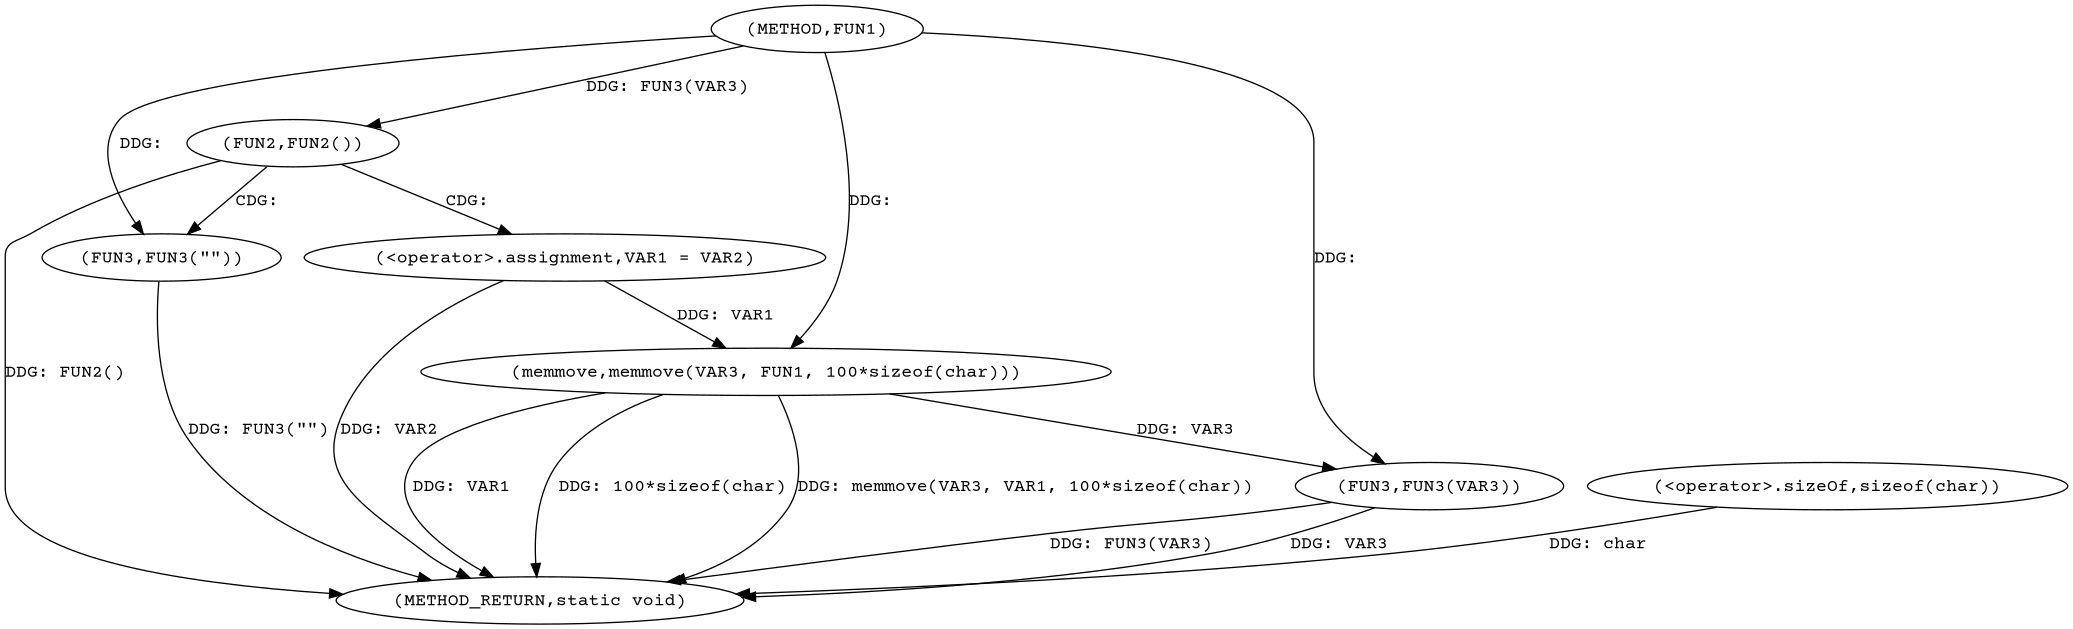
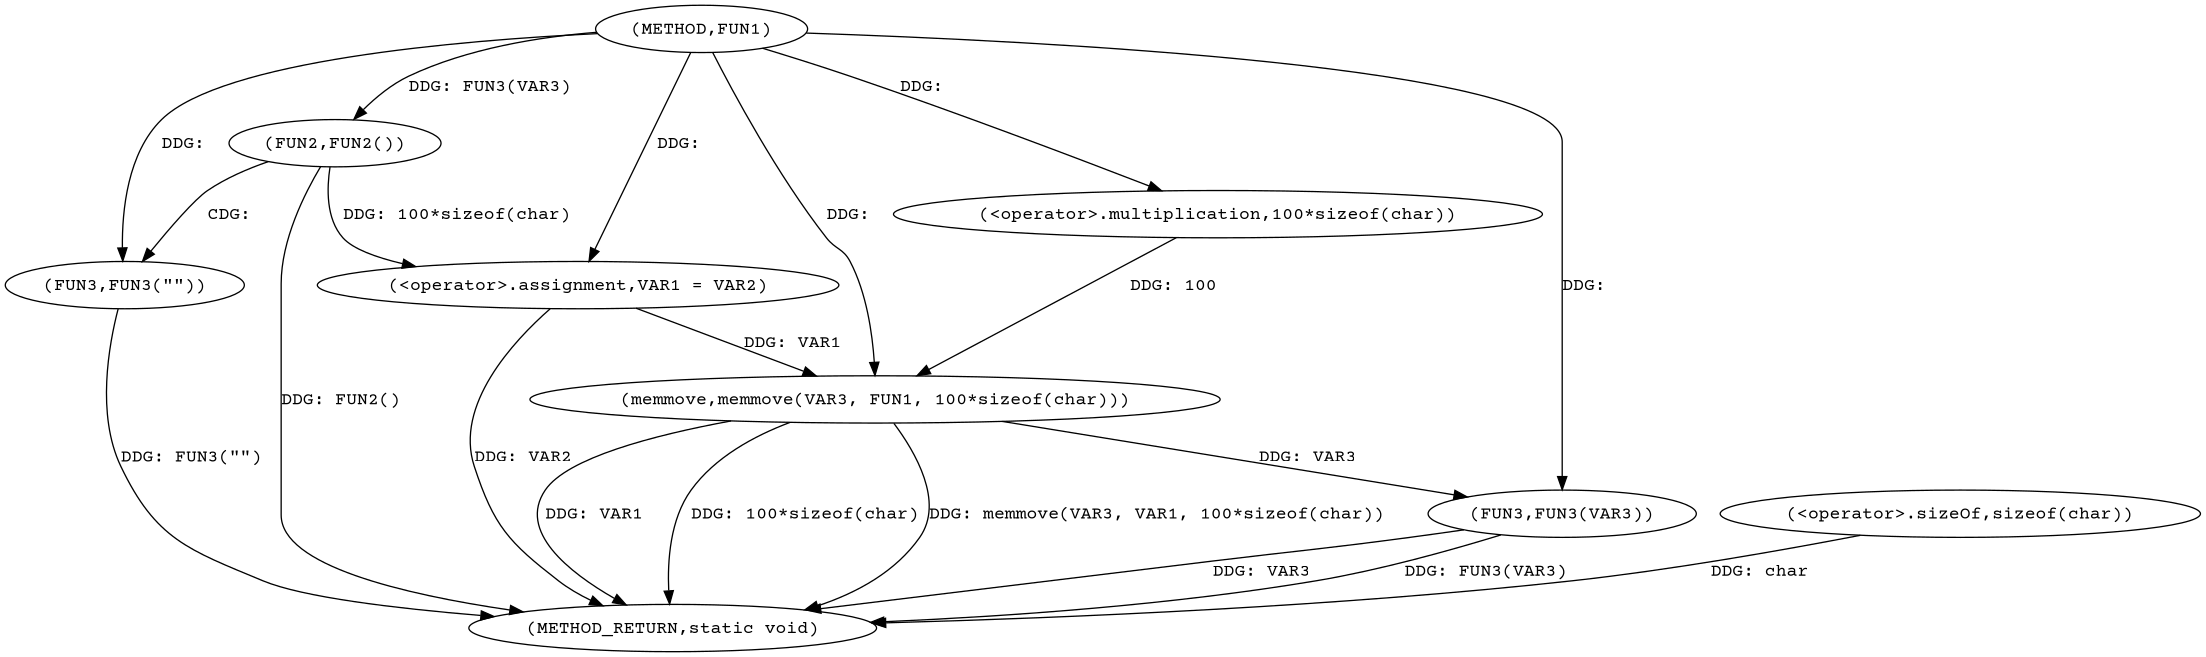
edge "(METHOD,FUN1)" -> "(<operator>.assignment,VAR1 = VAR2)": added, label "DDG:"
edge "(FUN2,FUN2())" -> "(<operator>.assignment,VAR1 = VAR2)": label "CDG: " -> "DDG: 100*sizeof(char)"
node "(<operator>.multiplication,100*sizeof(char))": added
